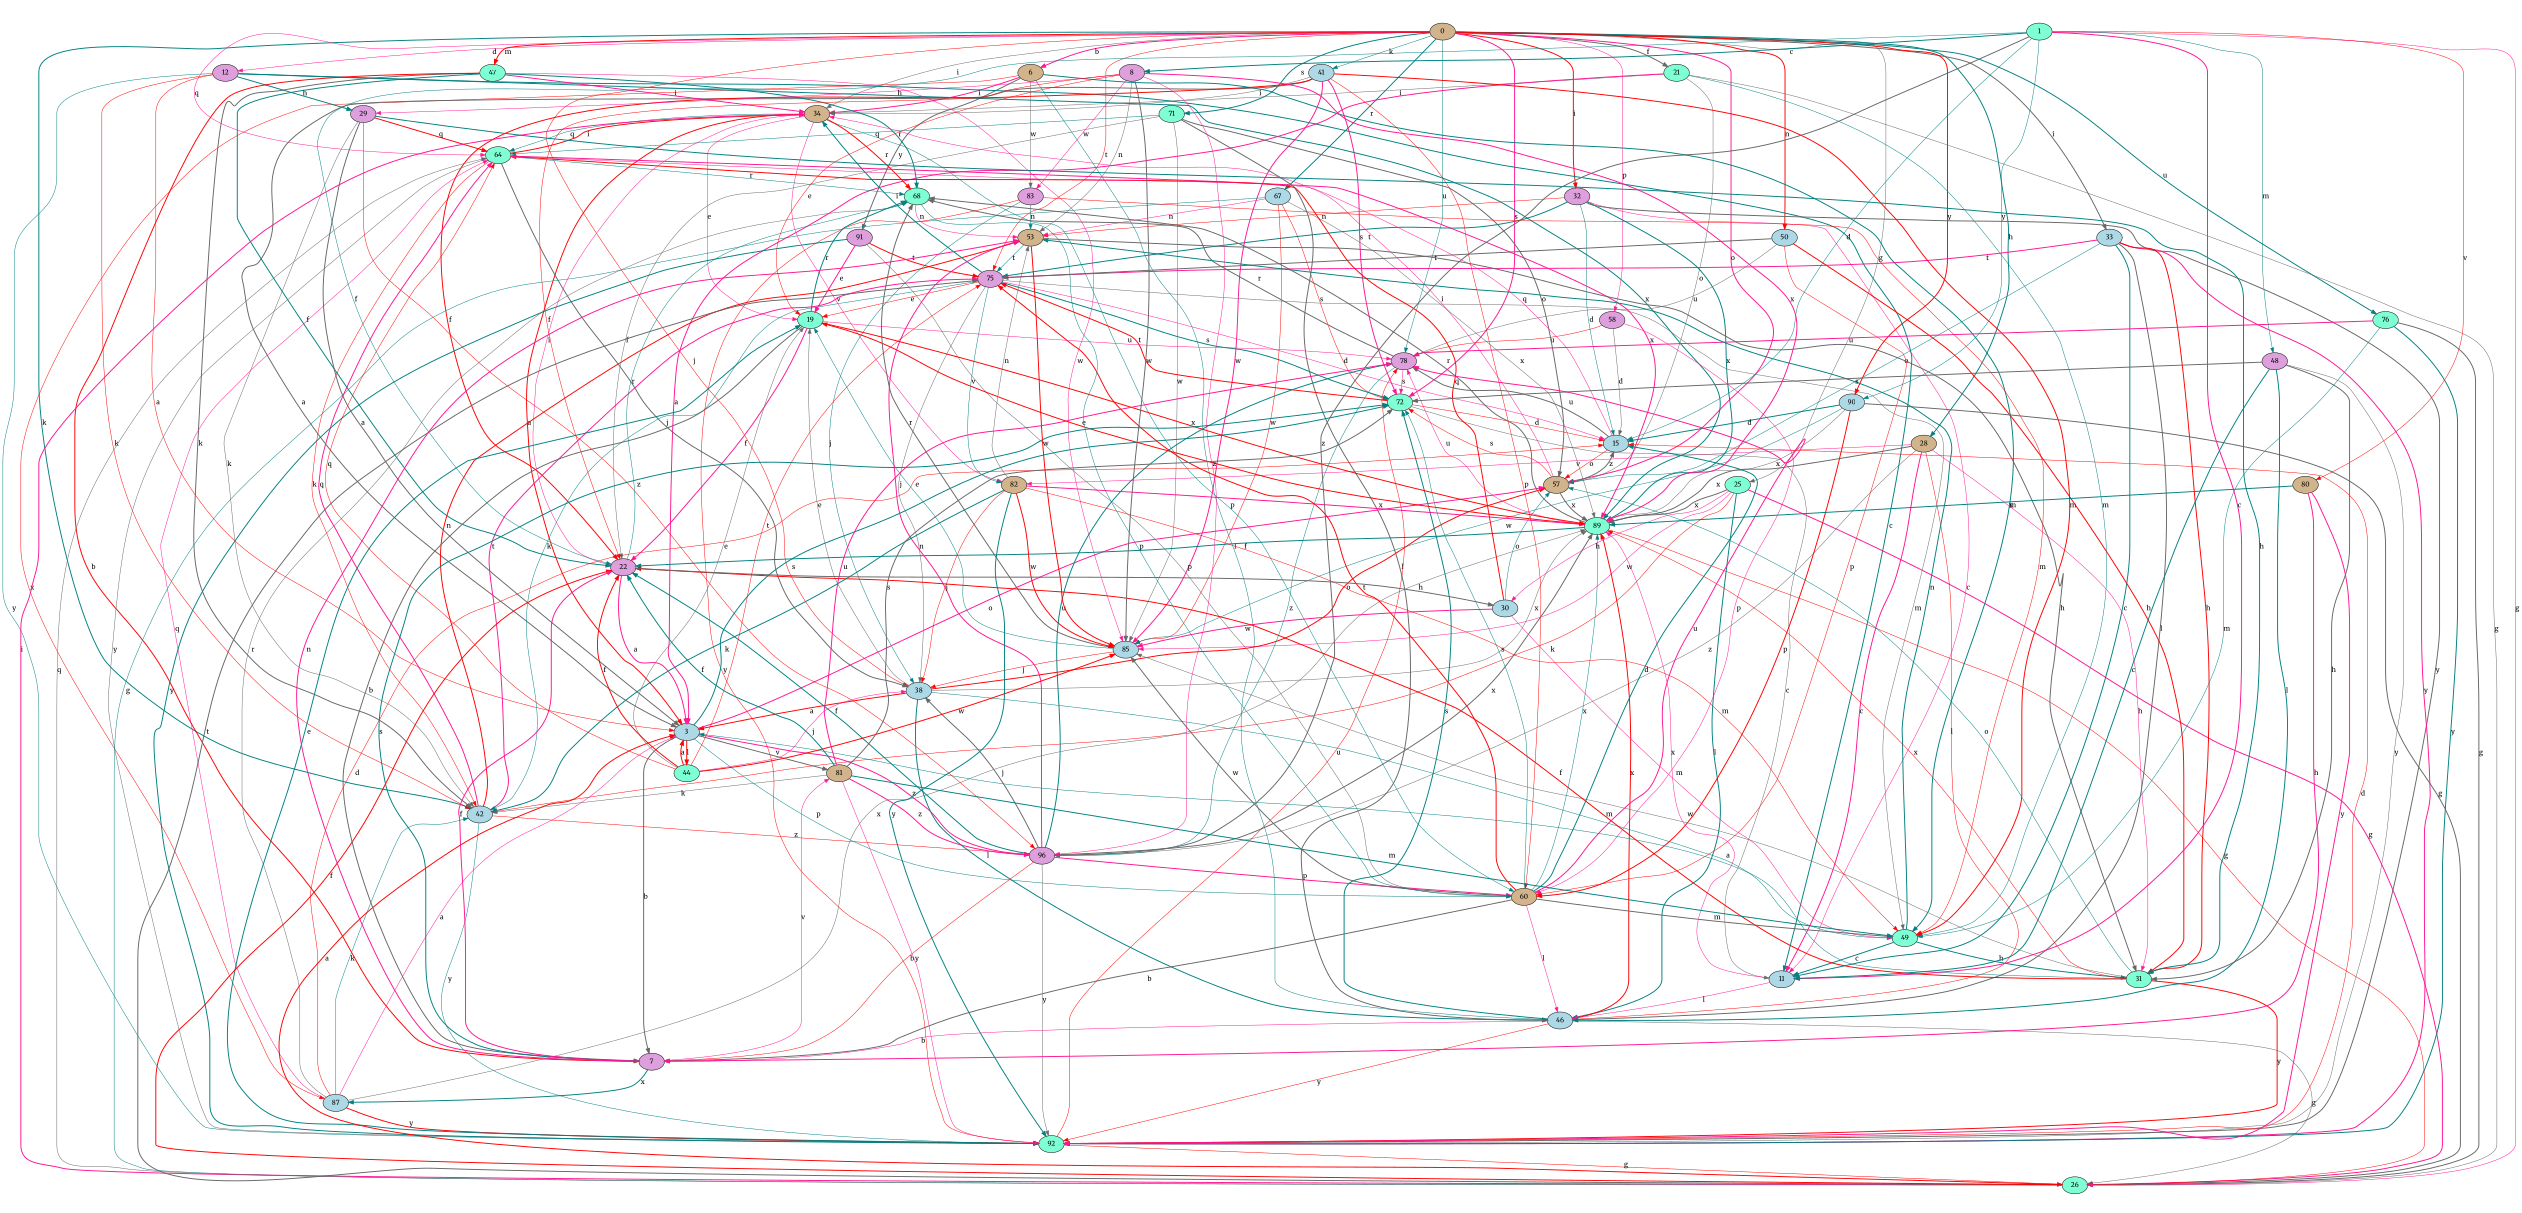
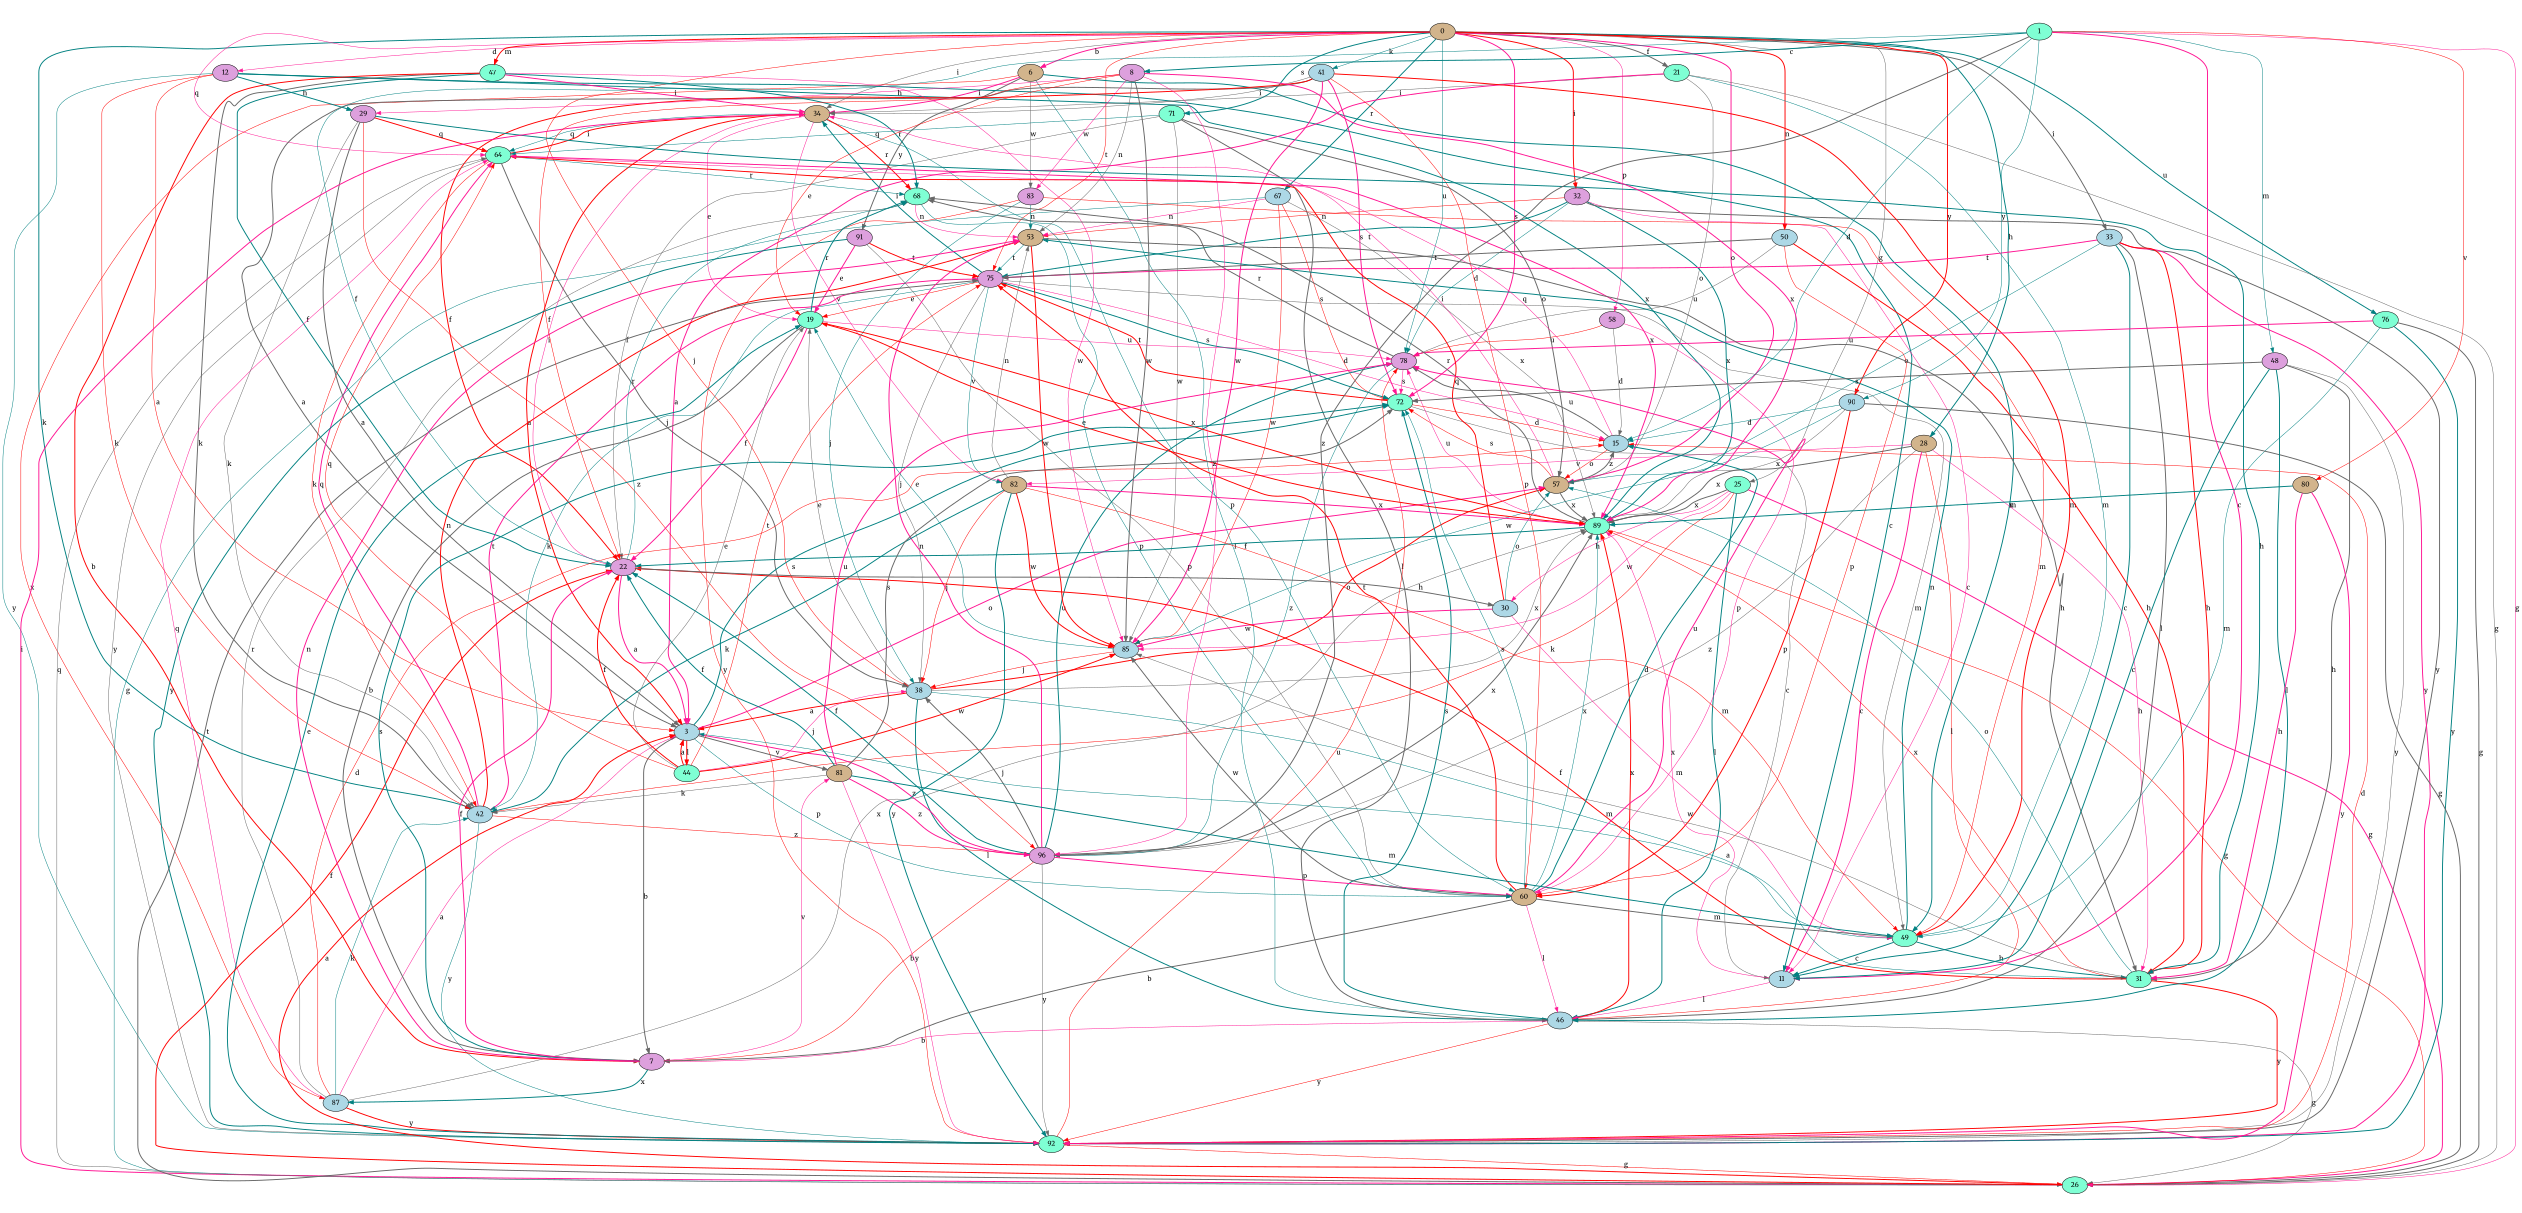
edge "32" -> "15": now "32" -> "78"
edge "90" -> "15": style bold -> solid
edge "85" -> "68": removed, label "r"
edge "80" -> "7": now "80" -> "31"
